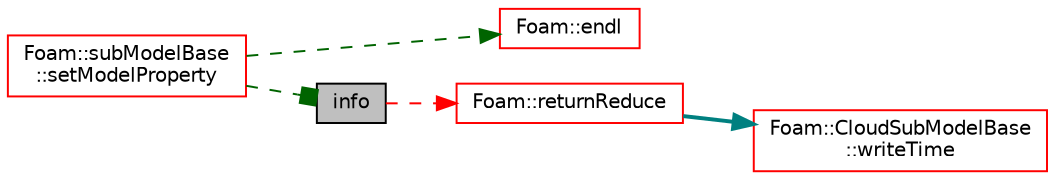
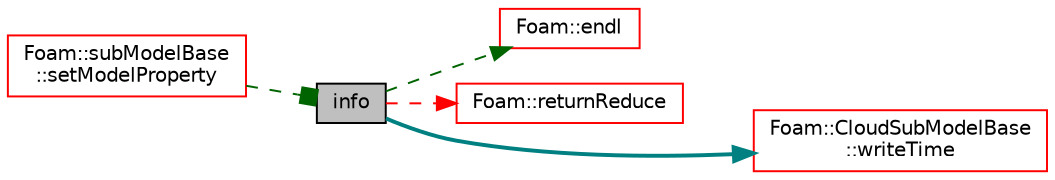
edge "Foam::subModelBase ::setModelProperty" -> "Foam::endl": now "info" -> "Foam::endl"
edge "Foam::returnReduce" -> "Foam::CloudSubModelBase ::writeTime": now "info" -> "Foam::CloudSubModelBase ::writeTime"
